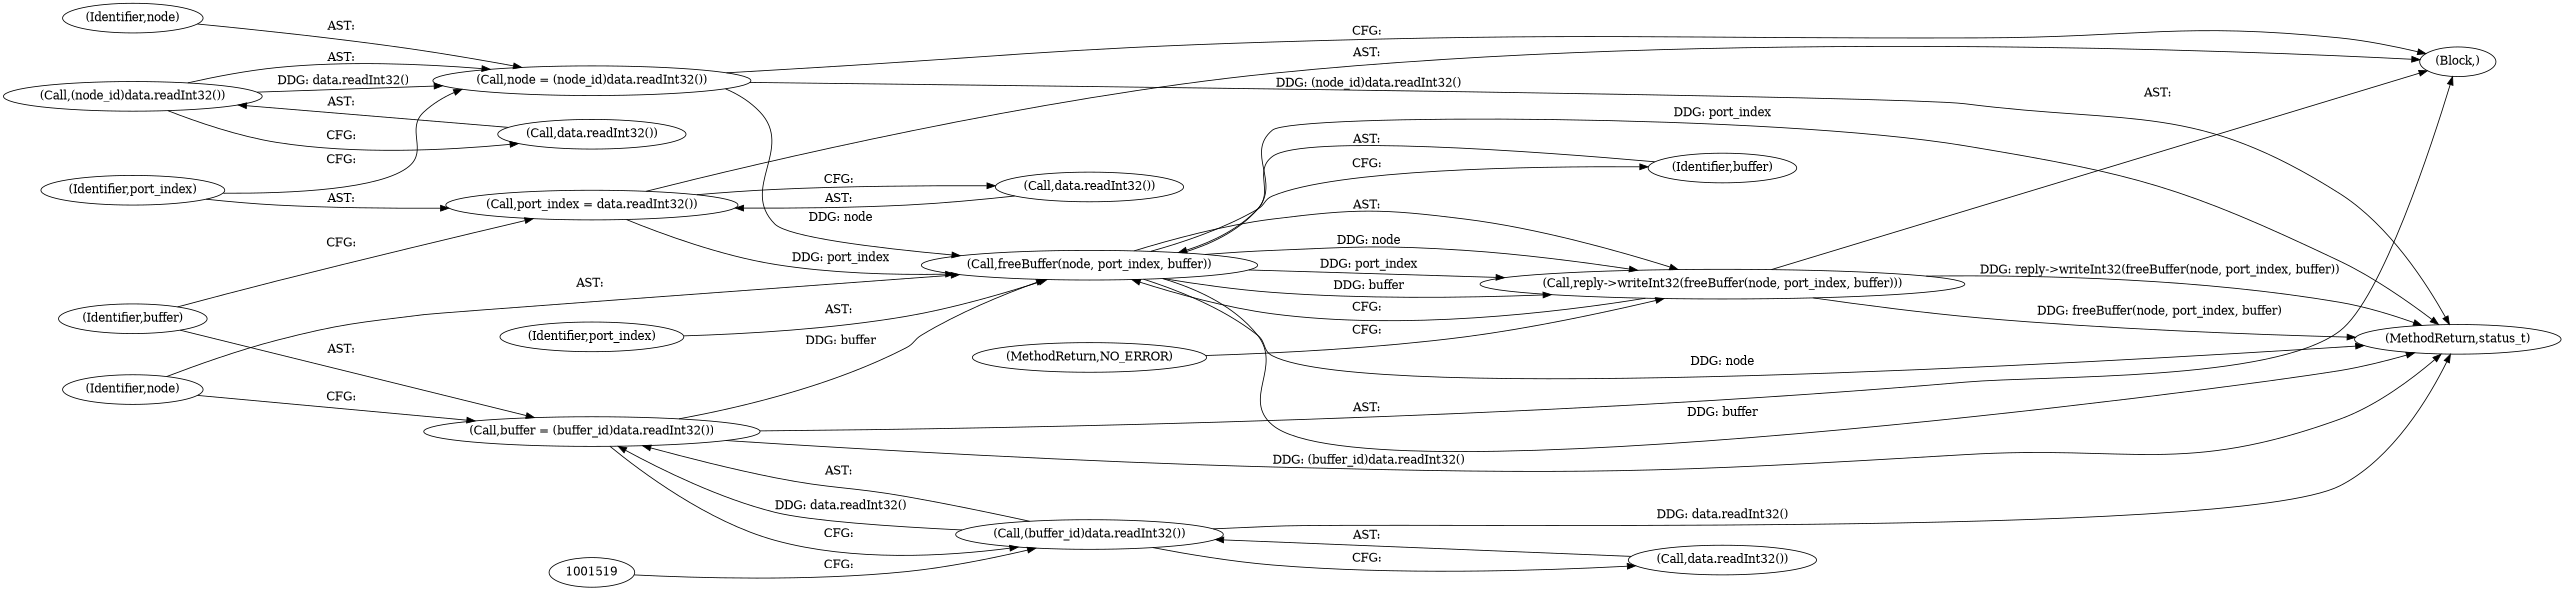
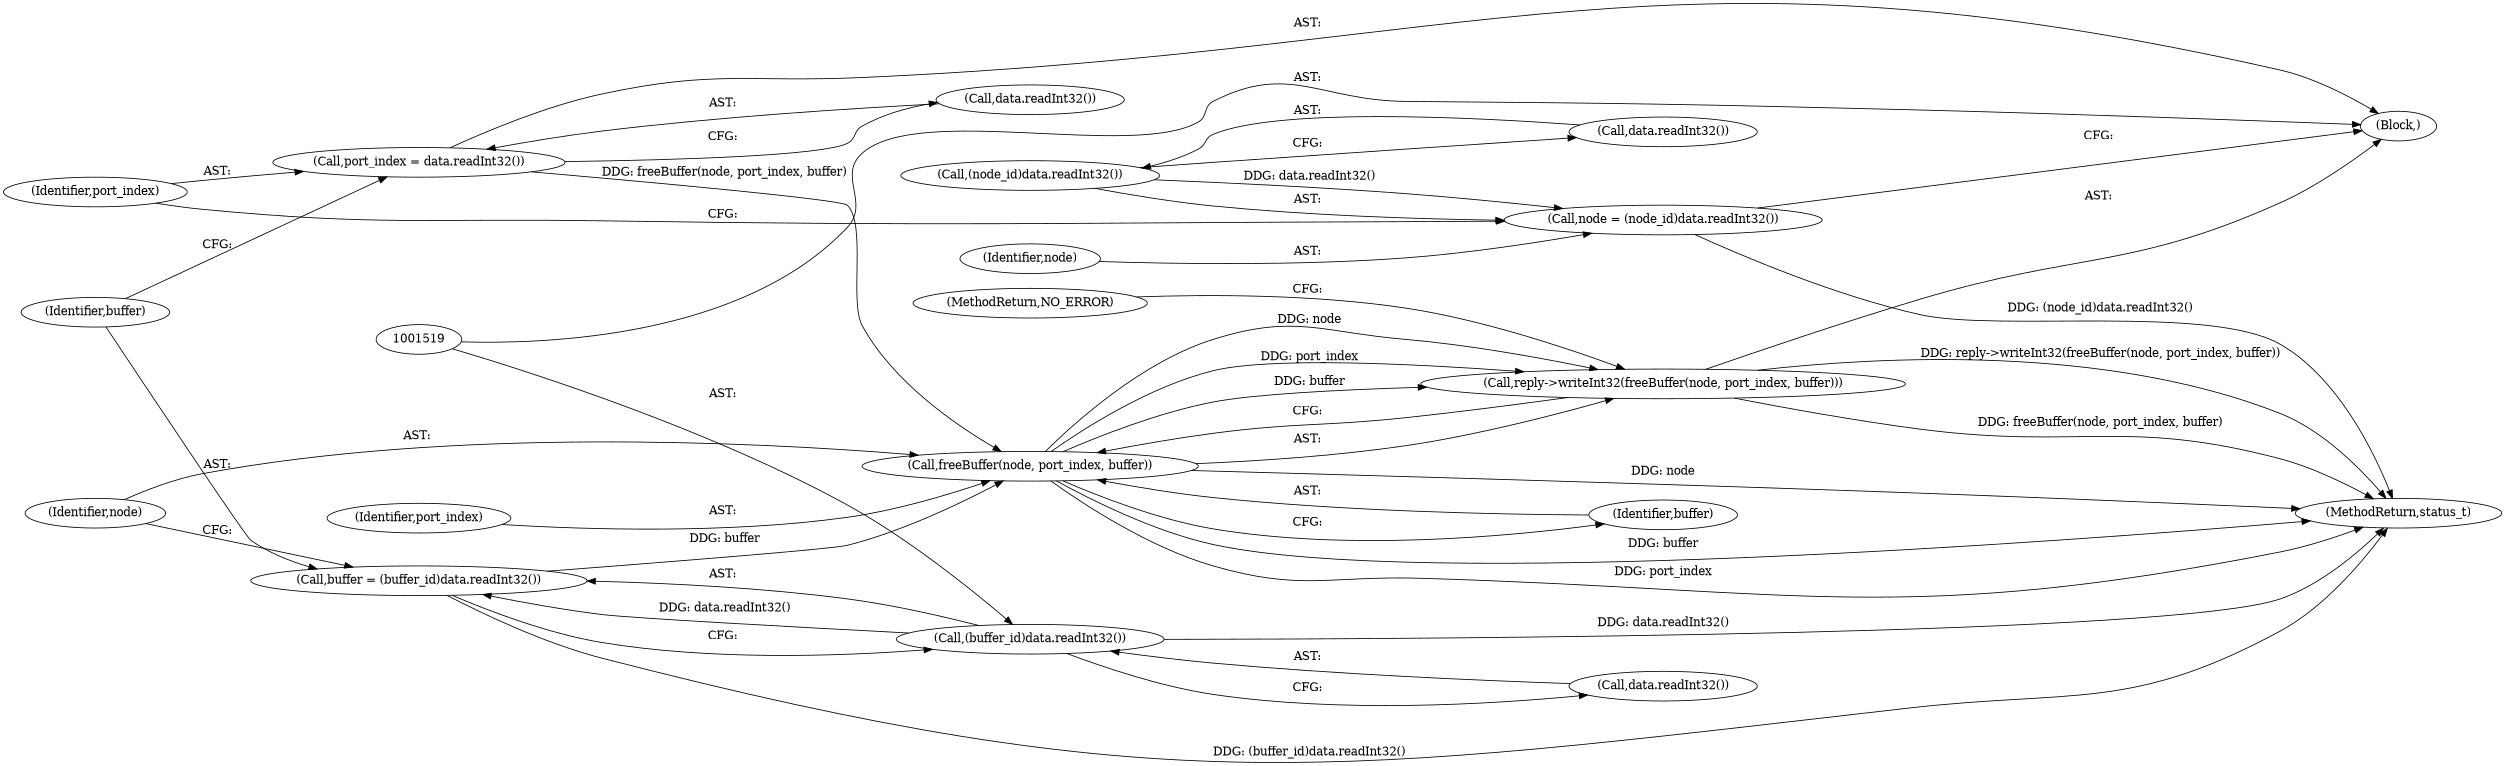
edge "(Call,node = (node_id)data.readInt32())" -> "(Call,freeBuffer(node, port_index, buffer))": removed, label "DDG: node"
edge "(Call,port_index = data.readInt32())" -> "(Call,freeBuffer(node, port_index, buffer))": label "DDG: port_index" -> "DDG: freeBuffer(node, port_index, buffer)"
edge "(Call,buffer = (buffer_id)data.readInt32())" -> "(Block,)": now "1001519" -> "(Block,)"
edge "1001519" -> "(Call,(buffer_id)data.readInt32())": label "CFG: " -> "AST: "
